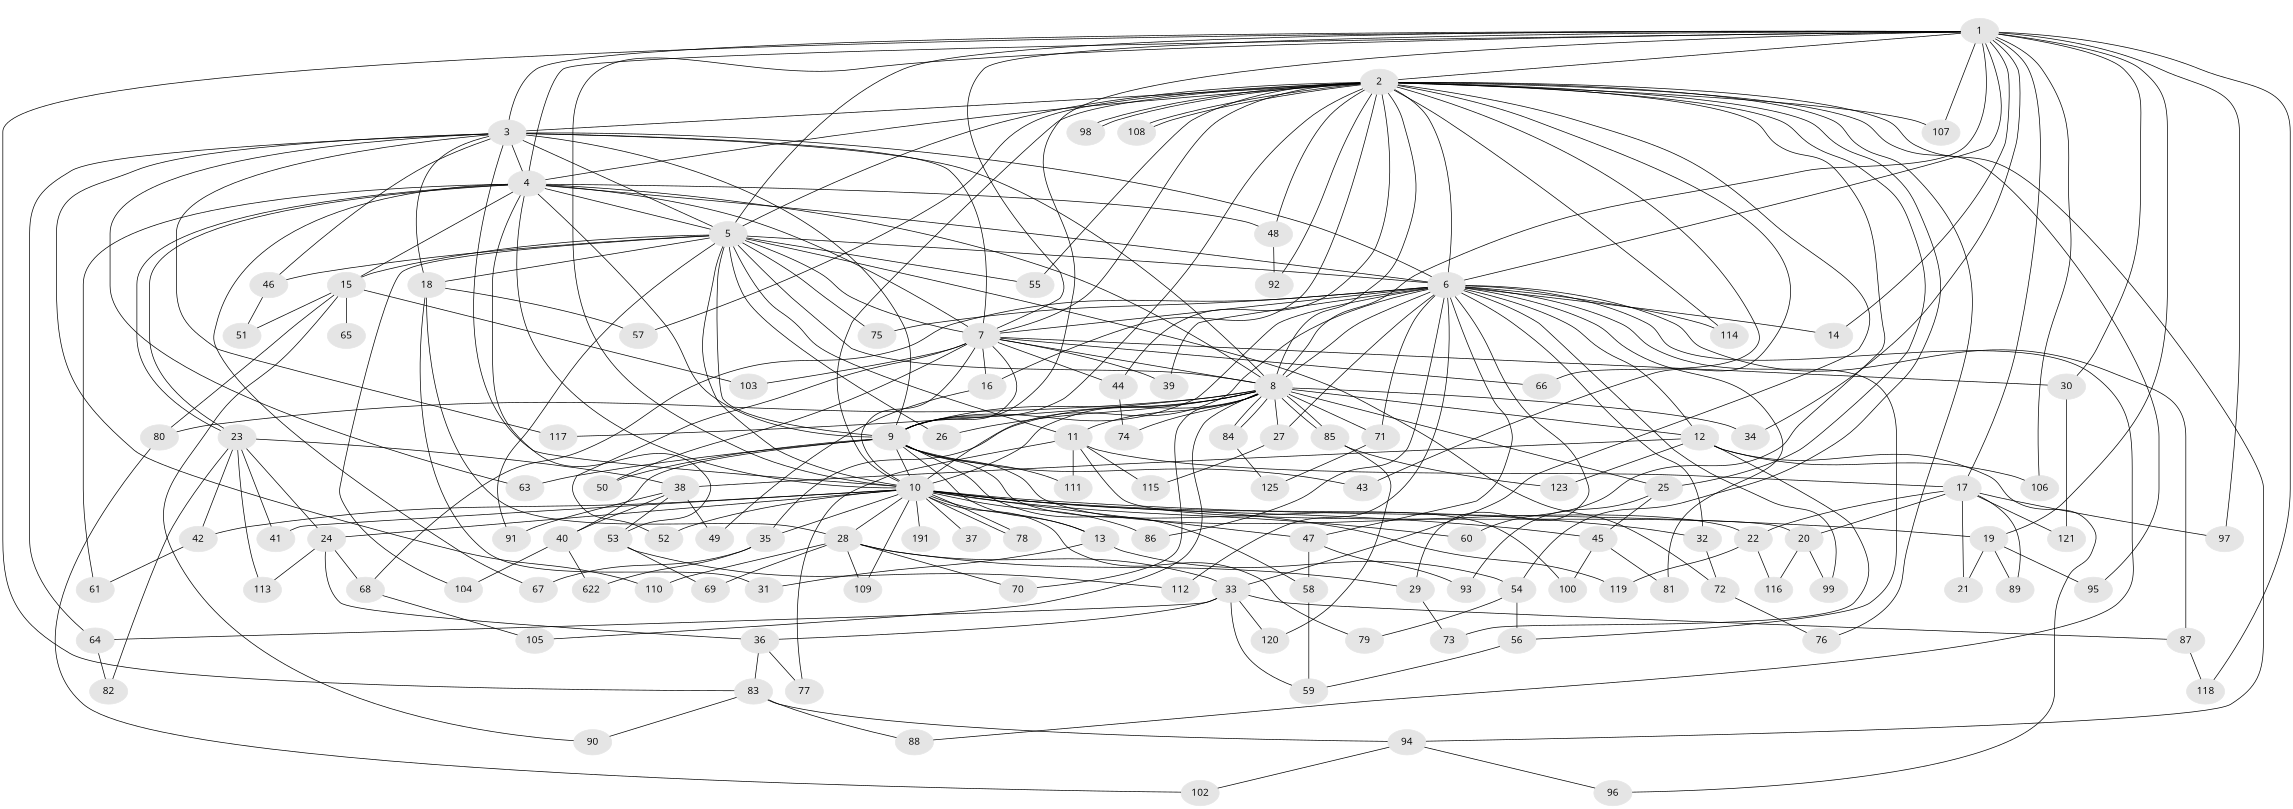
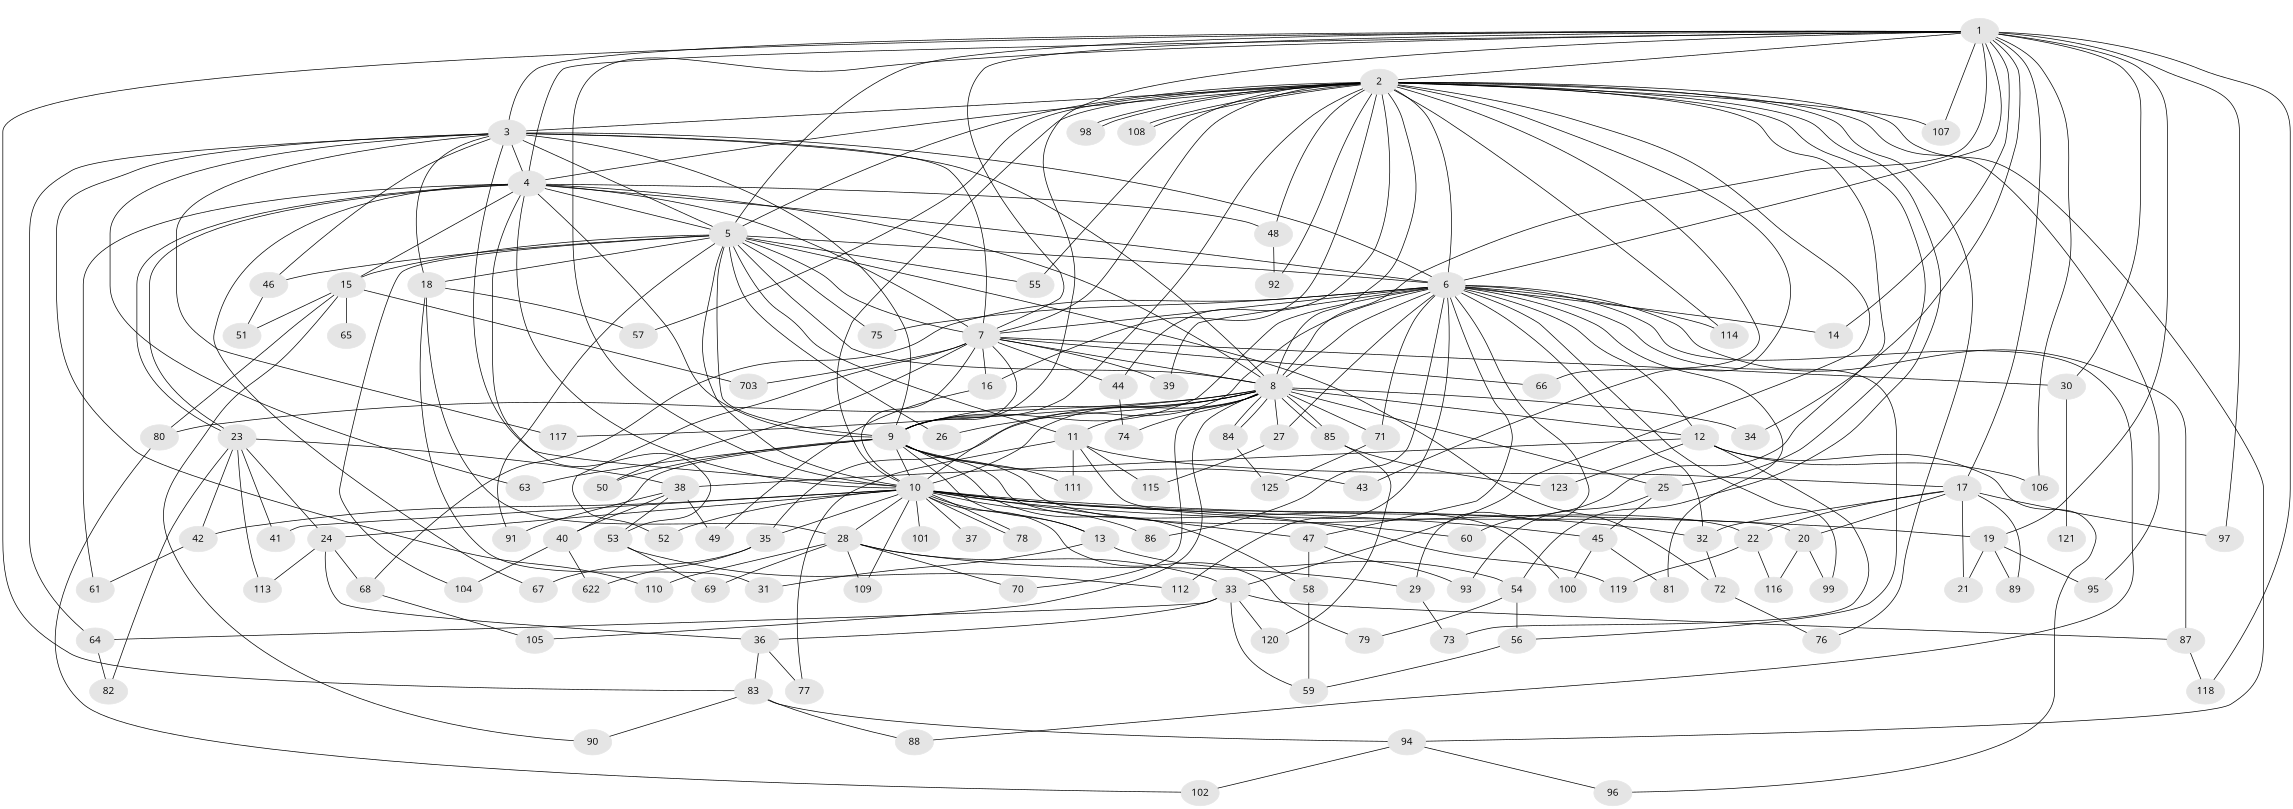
node "103": label "103" -> "703"
edge "17" -- "121": now "17" -- "32"
node "191": label "191" -> "101"
